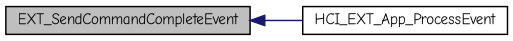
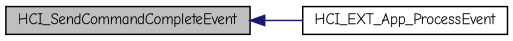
node "EXT_SendCommandCompleteEvent": label "EXT_SendCommandCompleteEvent" -> "HCI_SendCommandCompleteEvent"
